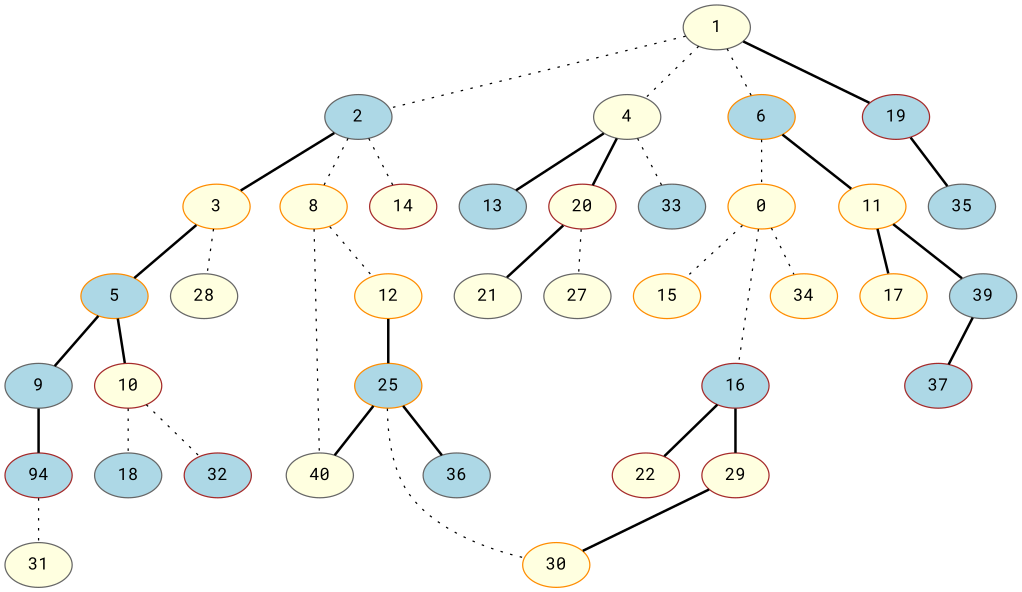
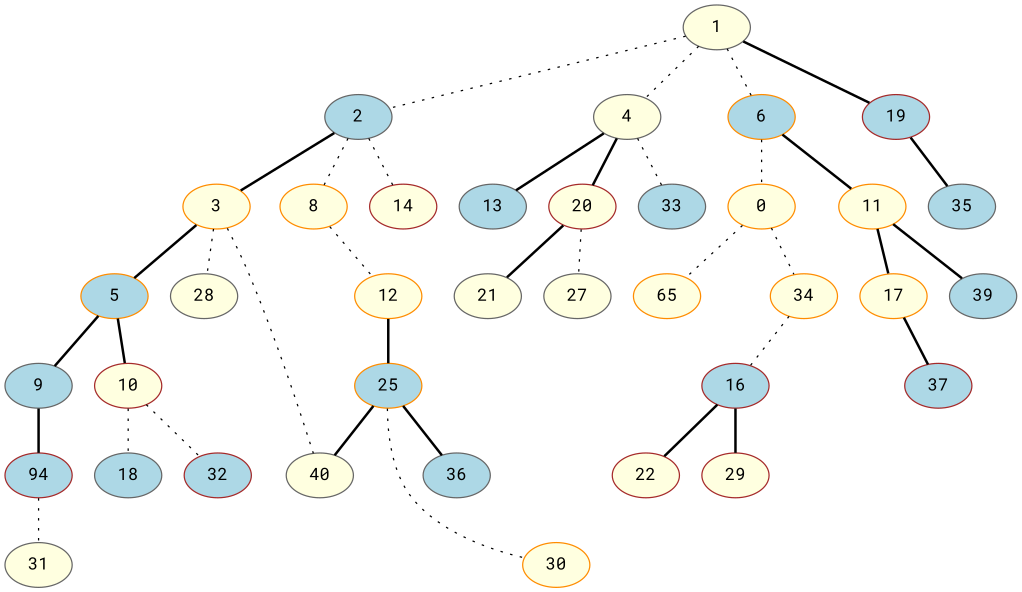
node "15": label "15" -> "65"
edge "0" -- "16": now "34" -- "16"
edge "8" -- "40": now "3" -- "40"
edge "39" -- "37": now "17" -- "37"
edge "29" -- "30": removed
